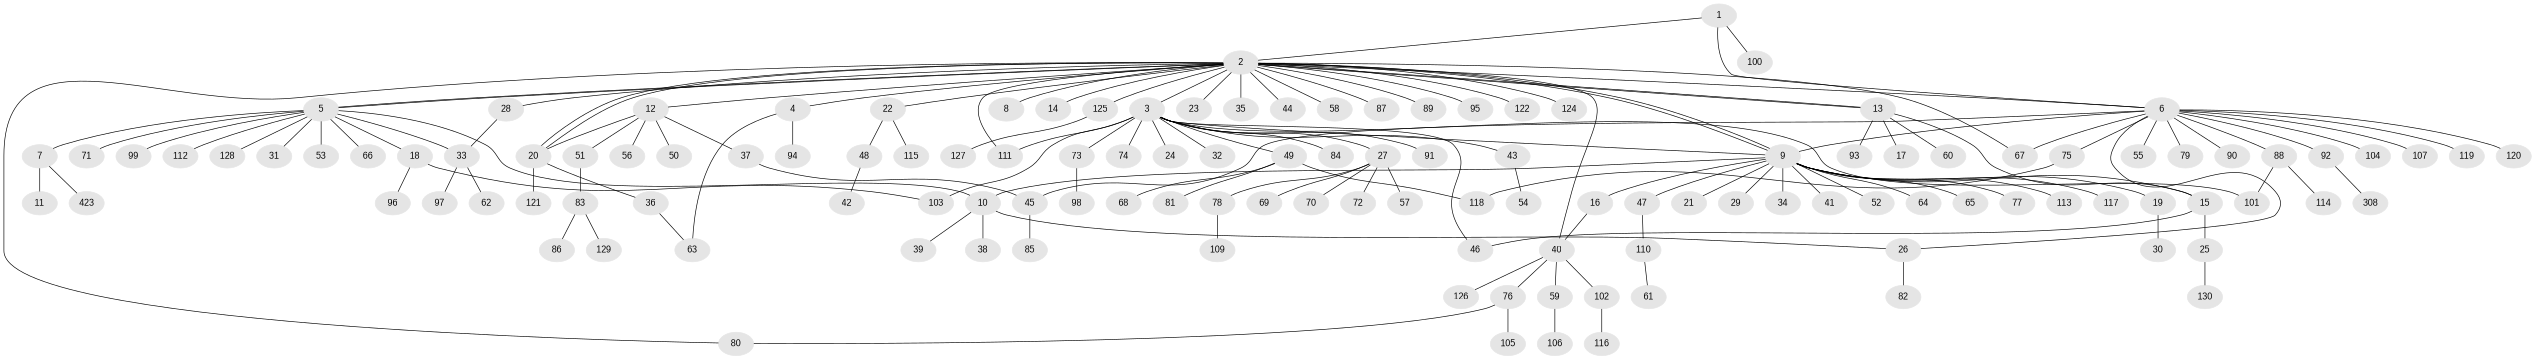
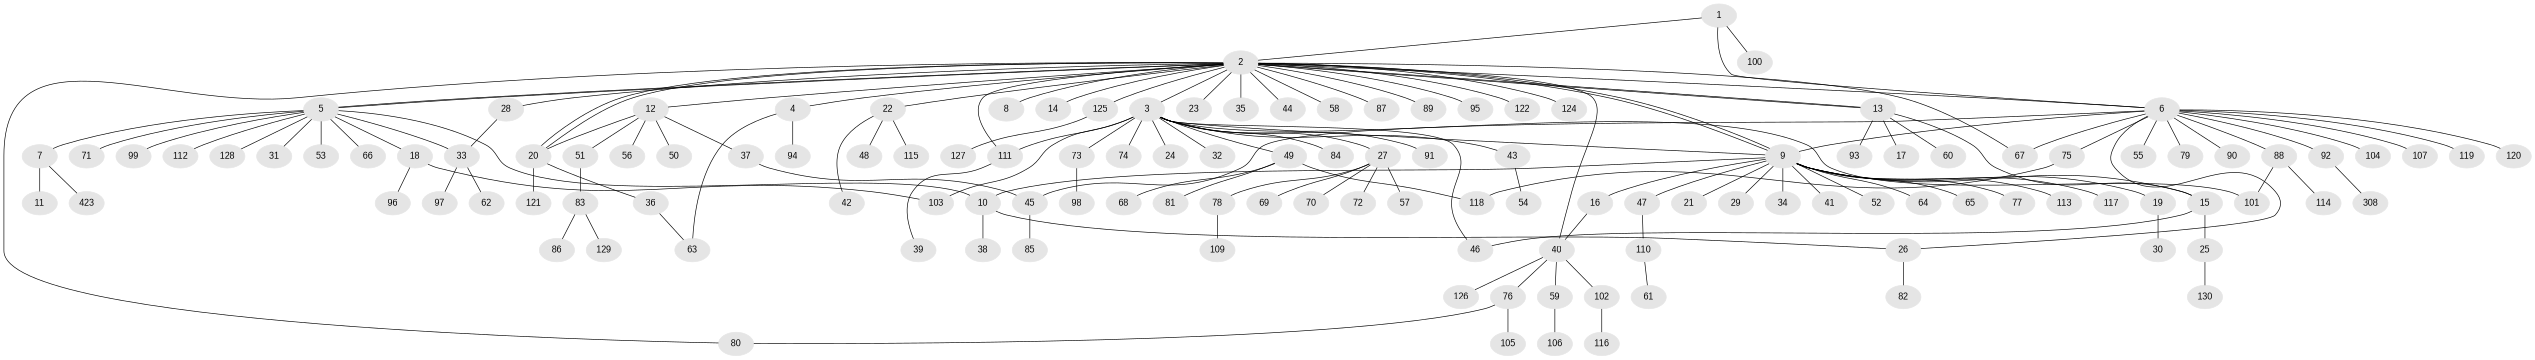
edge "48" -- "42": now "22" -- "42"
edge "10" -- "39": now "111" -- "39"
